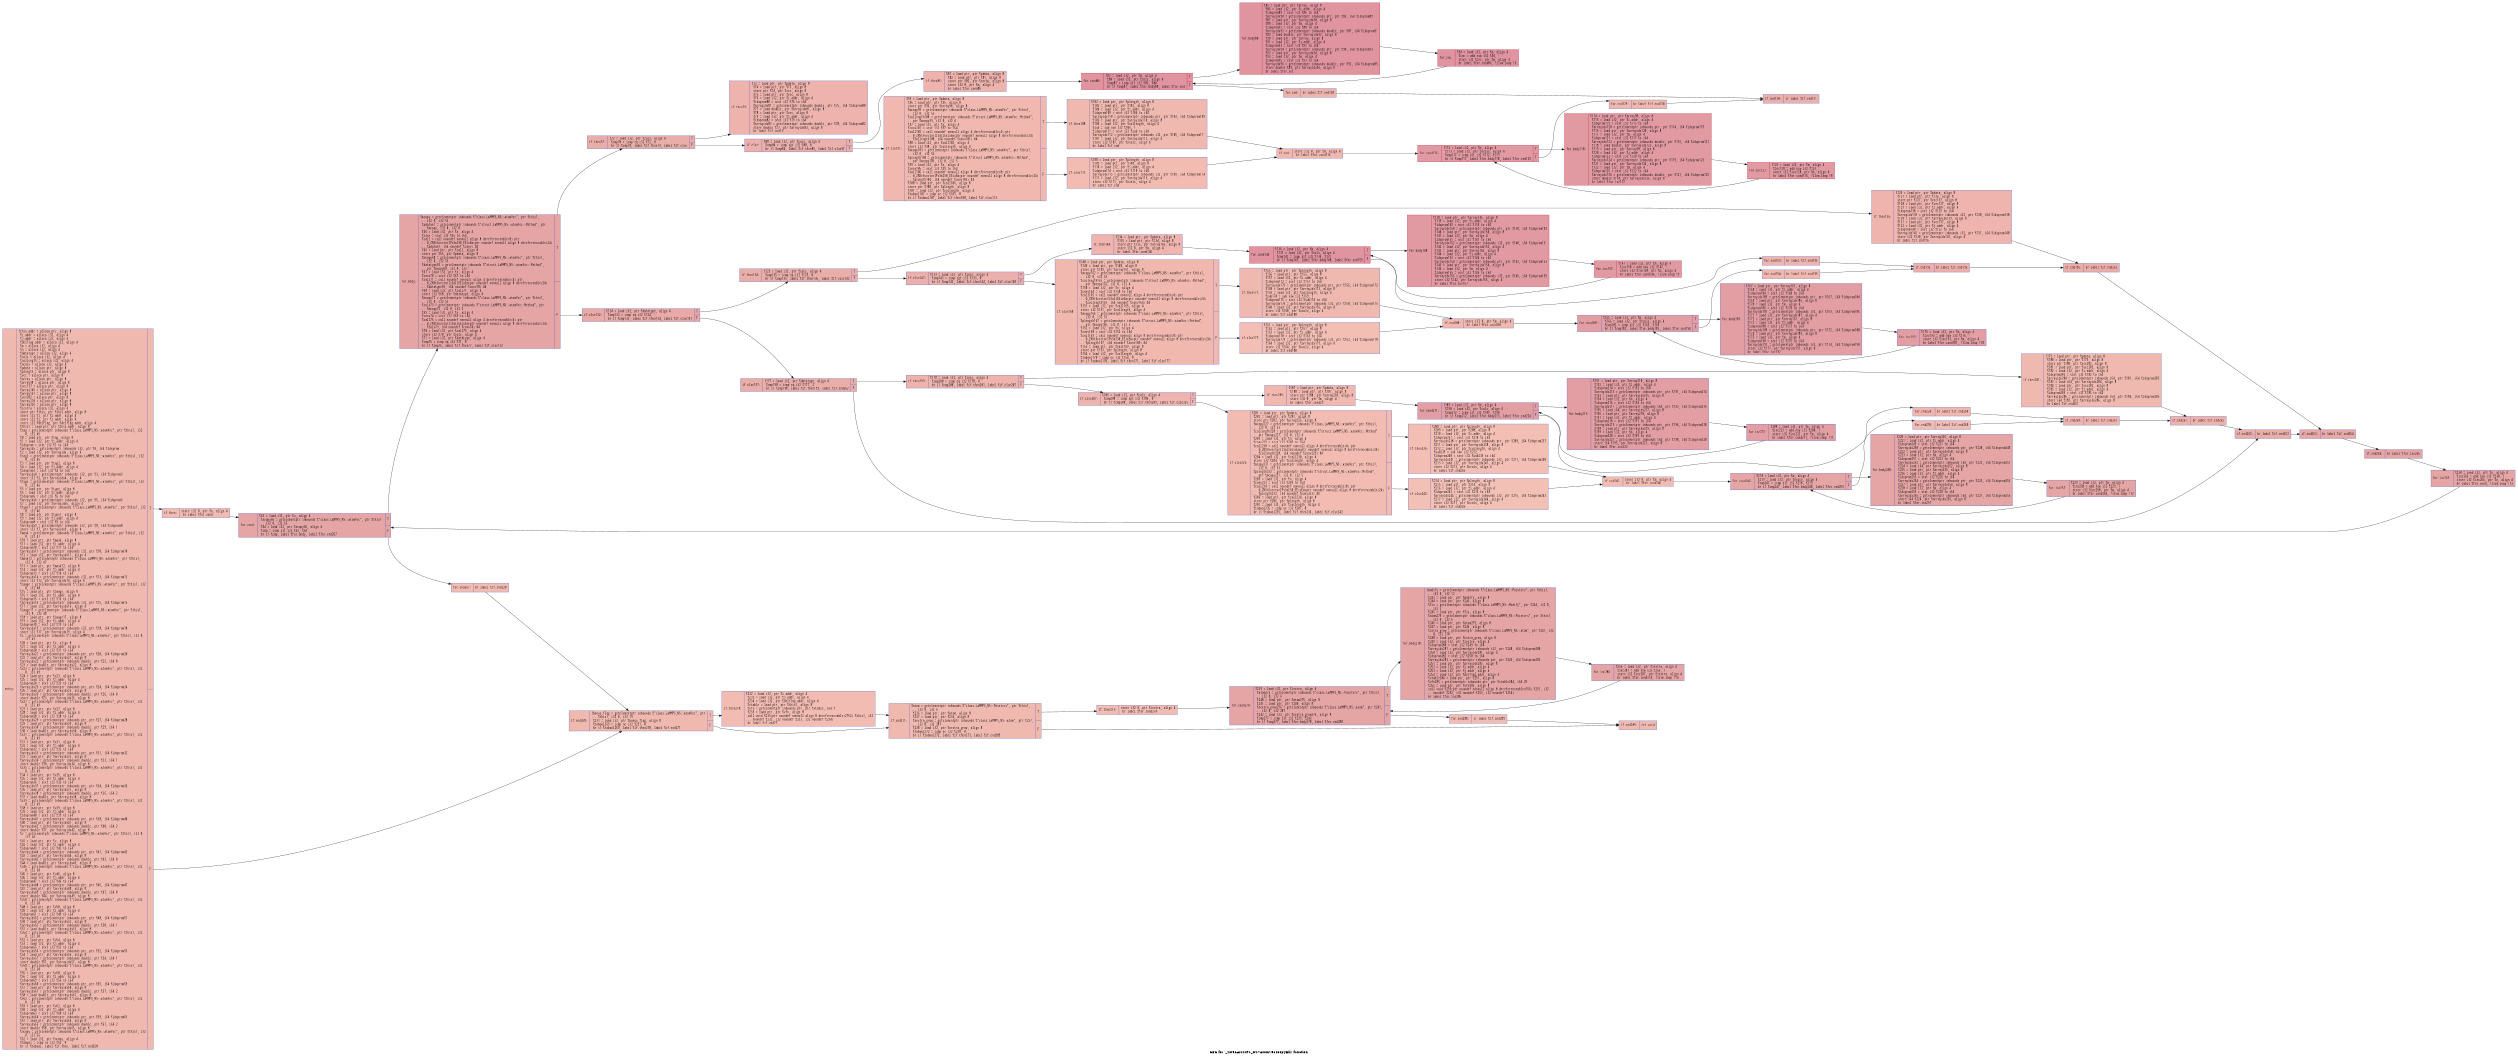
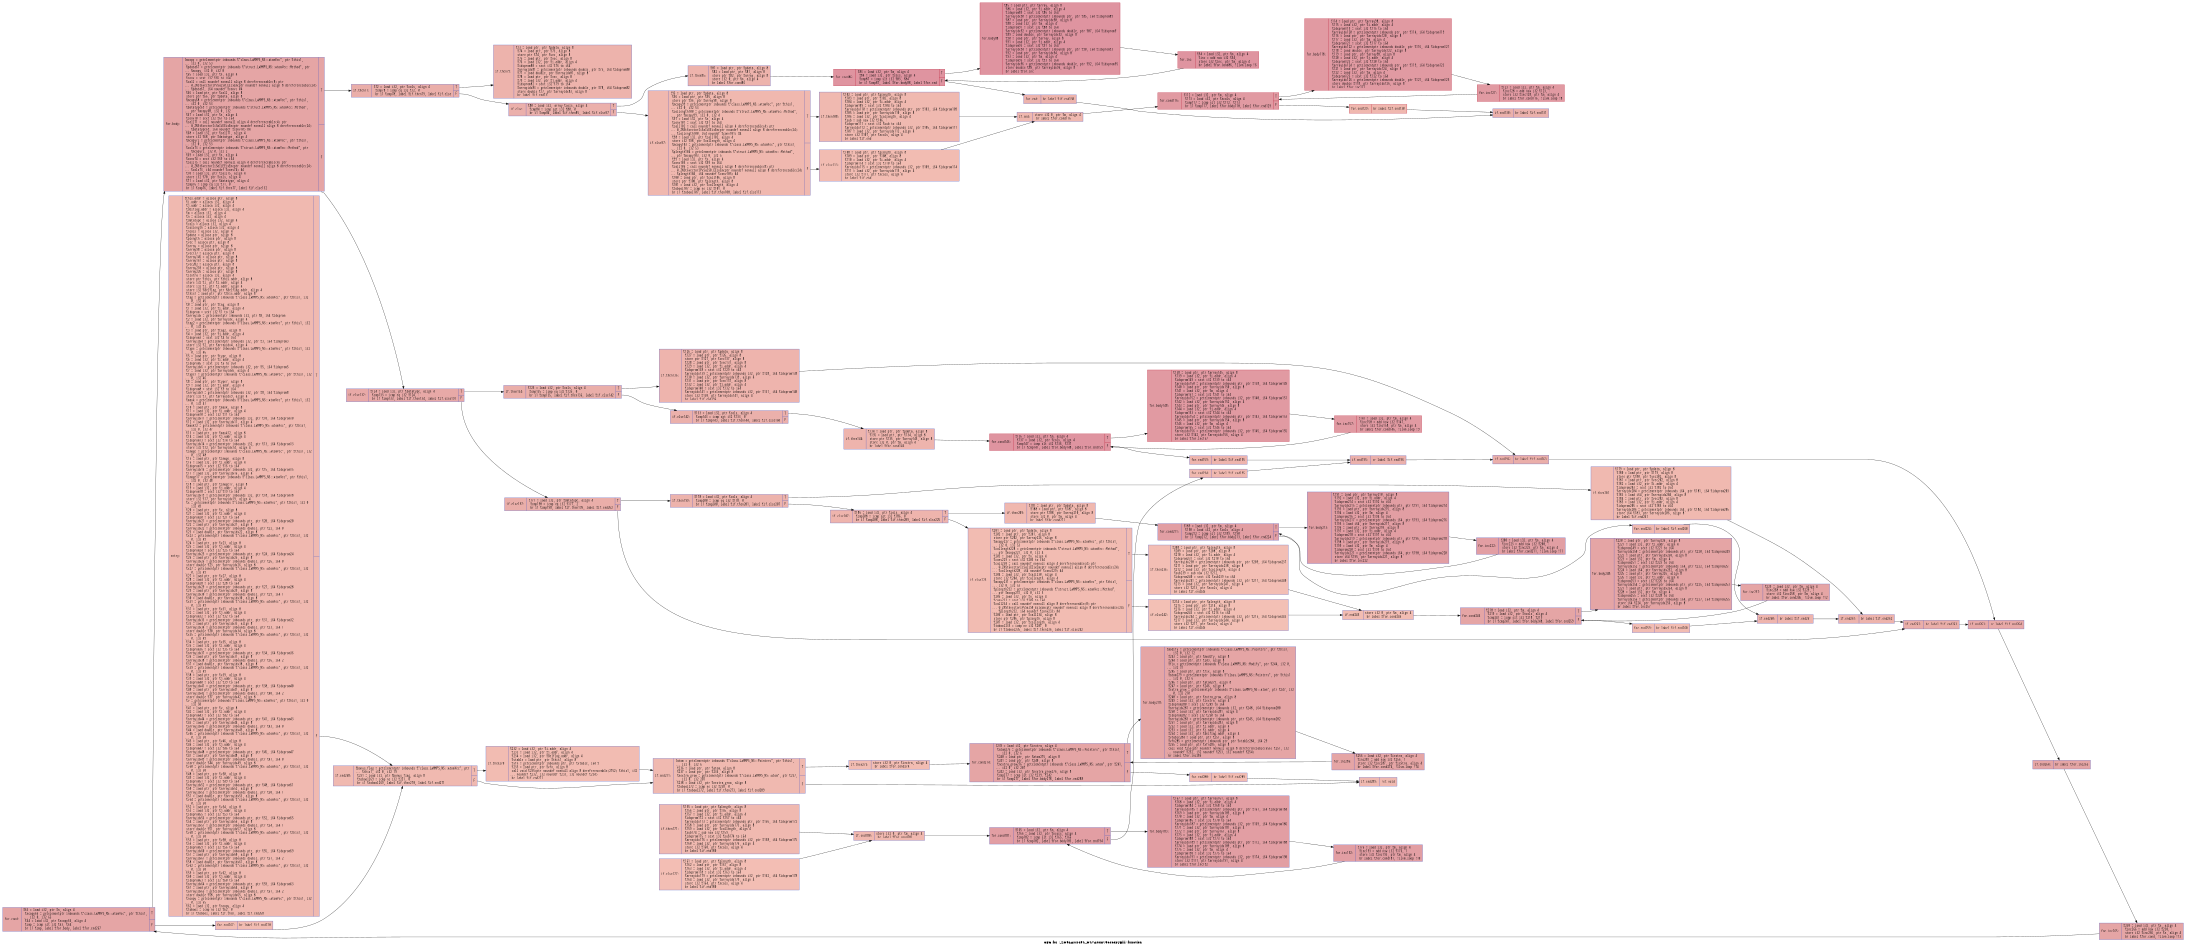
node "for.end129:": color #3d50c3ff -> #b70d28ff
node "if.else:": text "%80 = load i32, ptr %cols, align 4" -> "%80 = load i32, array %cols, align 4"
node "if.else160:": removed
node "if.then:": removed
